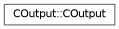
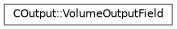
node "COutput::COutput": label "COutput::COutput" -> "COutput::VolumeOutputField"
